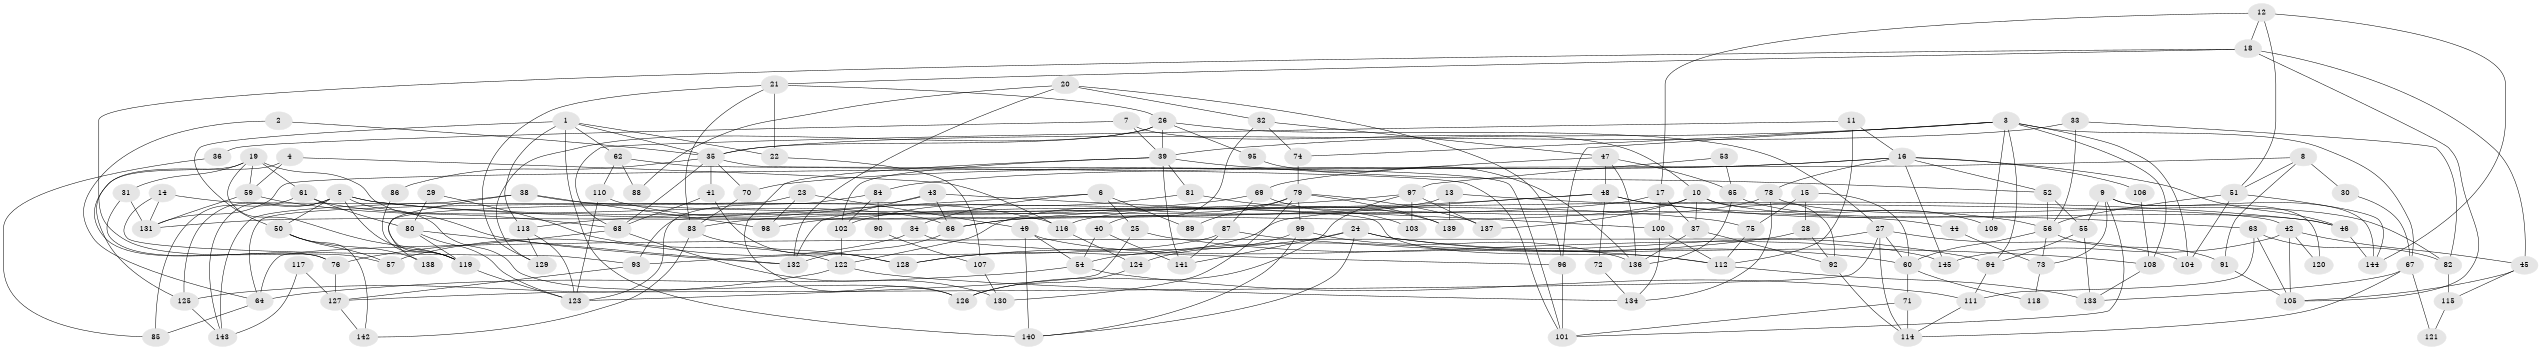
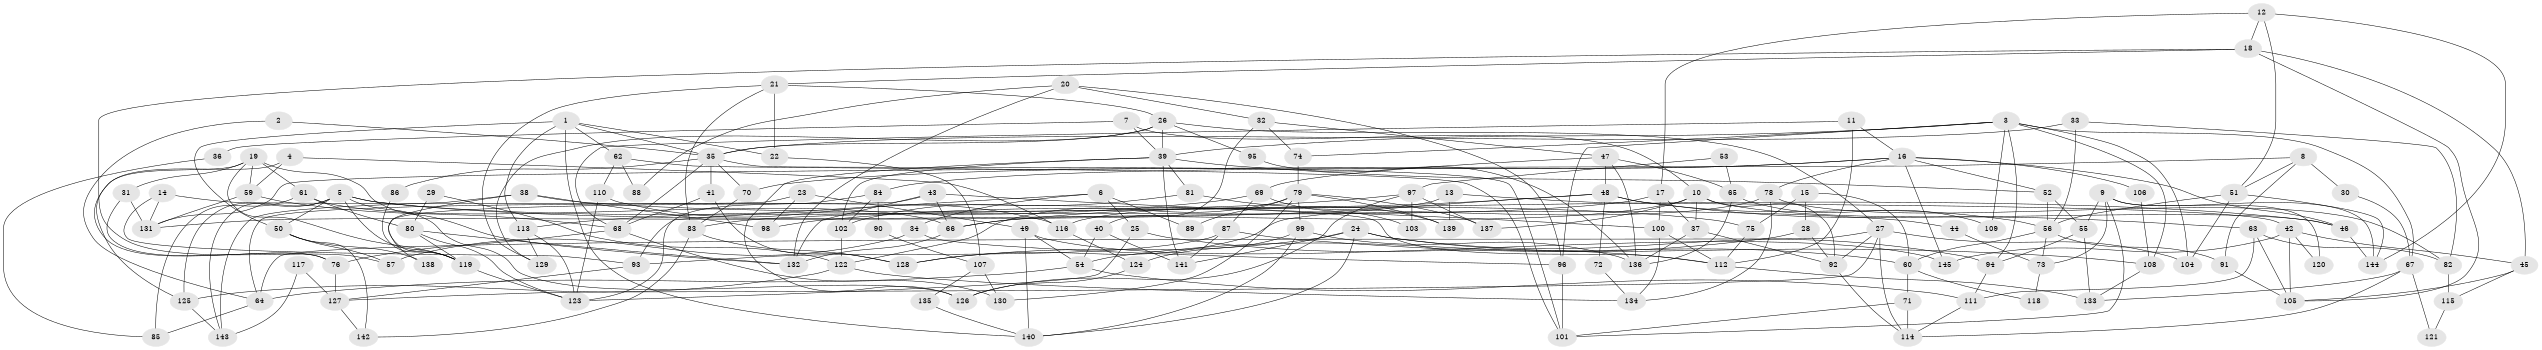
edge "27" -- "60": now "27" -- "92"
node "135": added
